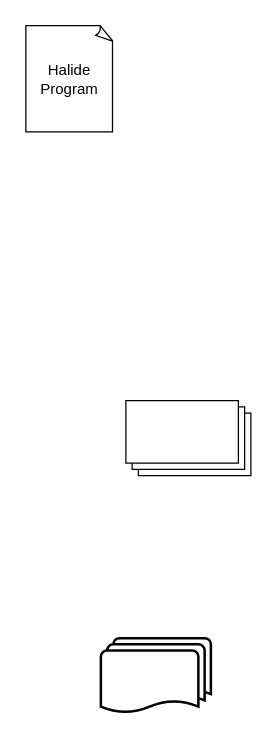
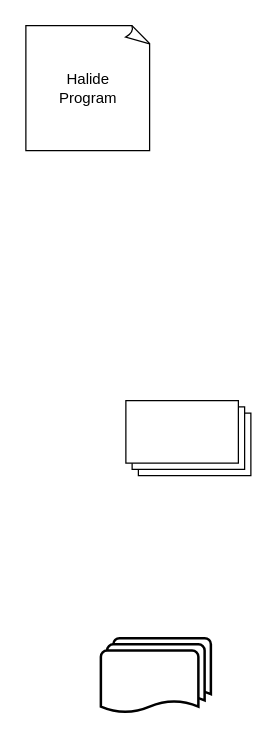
node "Halide Program": size 88x106 -> 125x125
